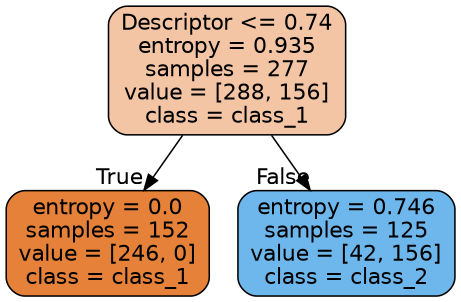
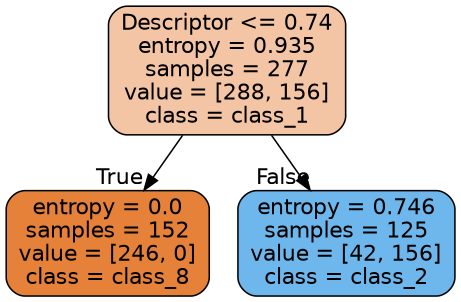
node "entropy = 0.0 samples = 152 value = [246, 0] class = class_1": label "entropy = 0.0 samples = 152 value = [246, 0] class = class_1" -> "entropy = 0.0 samples = 152 value = [246, 0] class = class_8"
